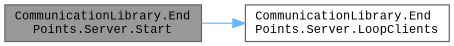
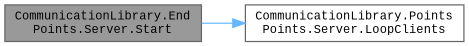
node "CommunicationLibrary.End Points.Server.LoopClients": label "CommunicationLibrary.End Points.Server.LoopClients" -> "CommunicationLibrary.Points Points.Server.LoopClients"
